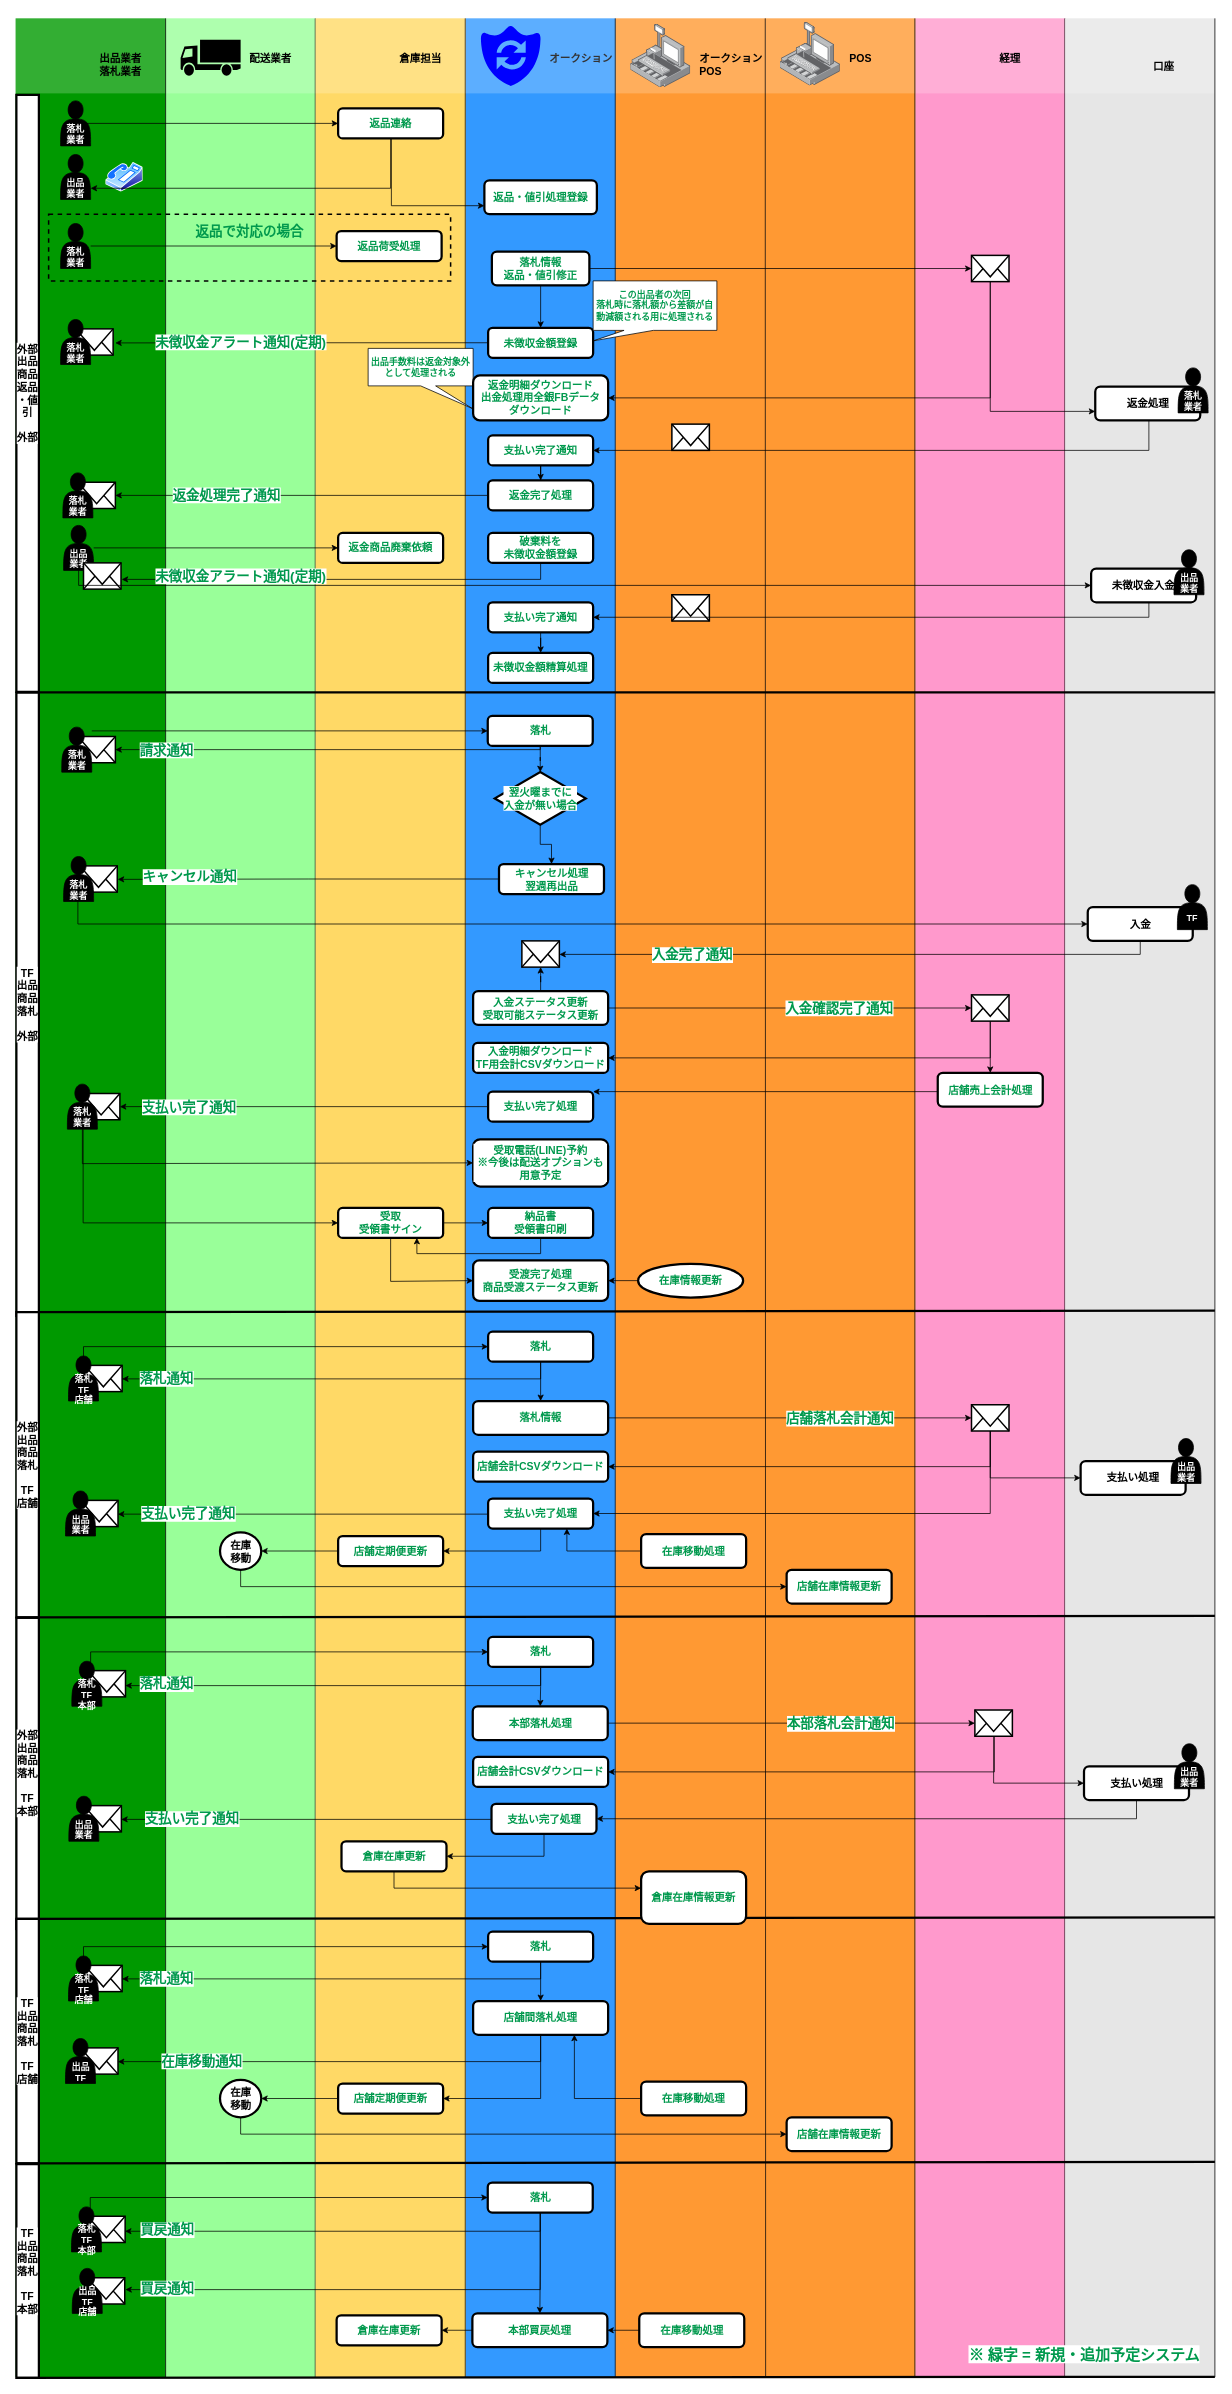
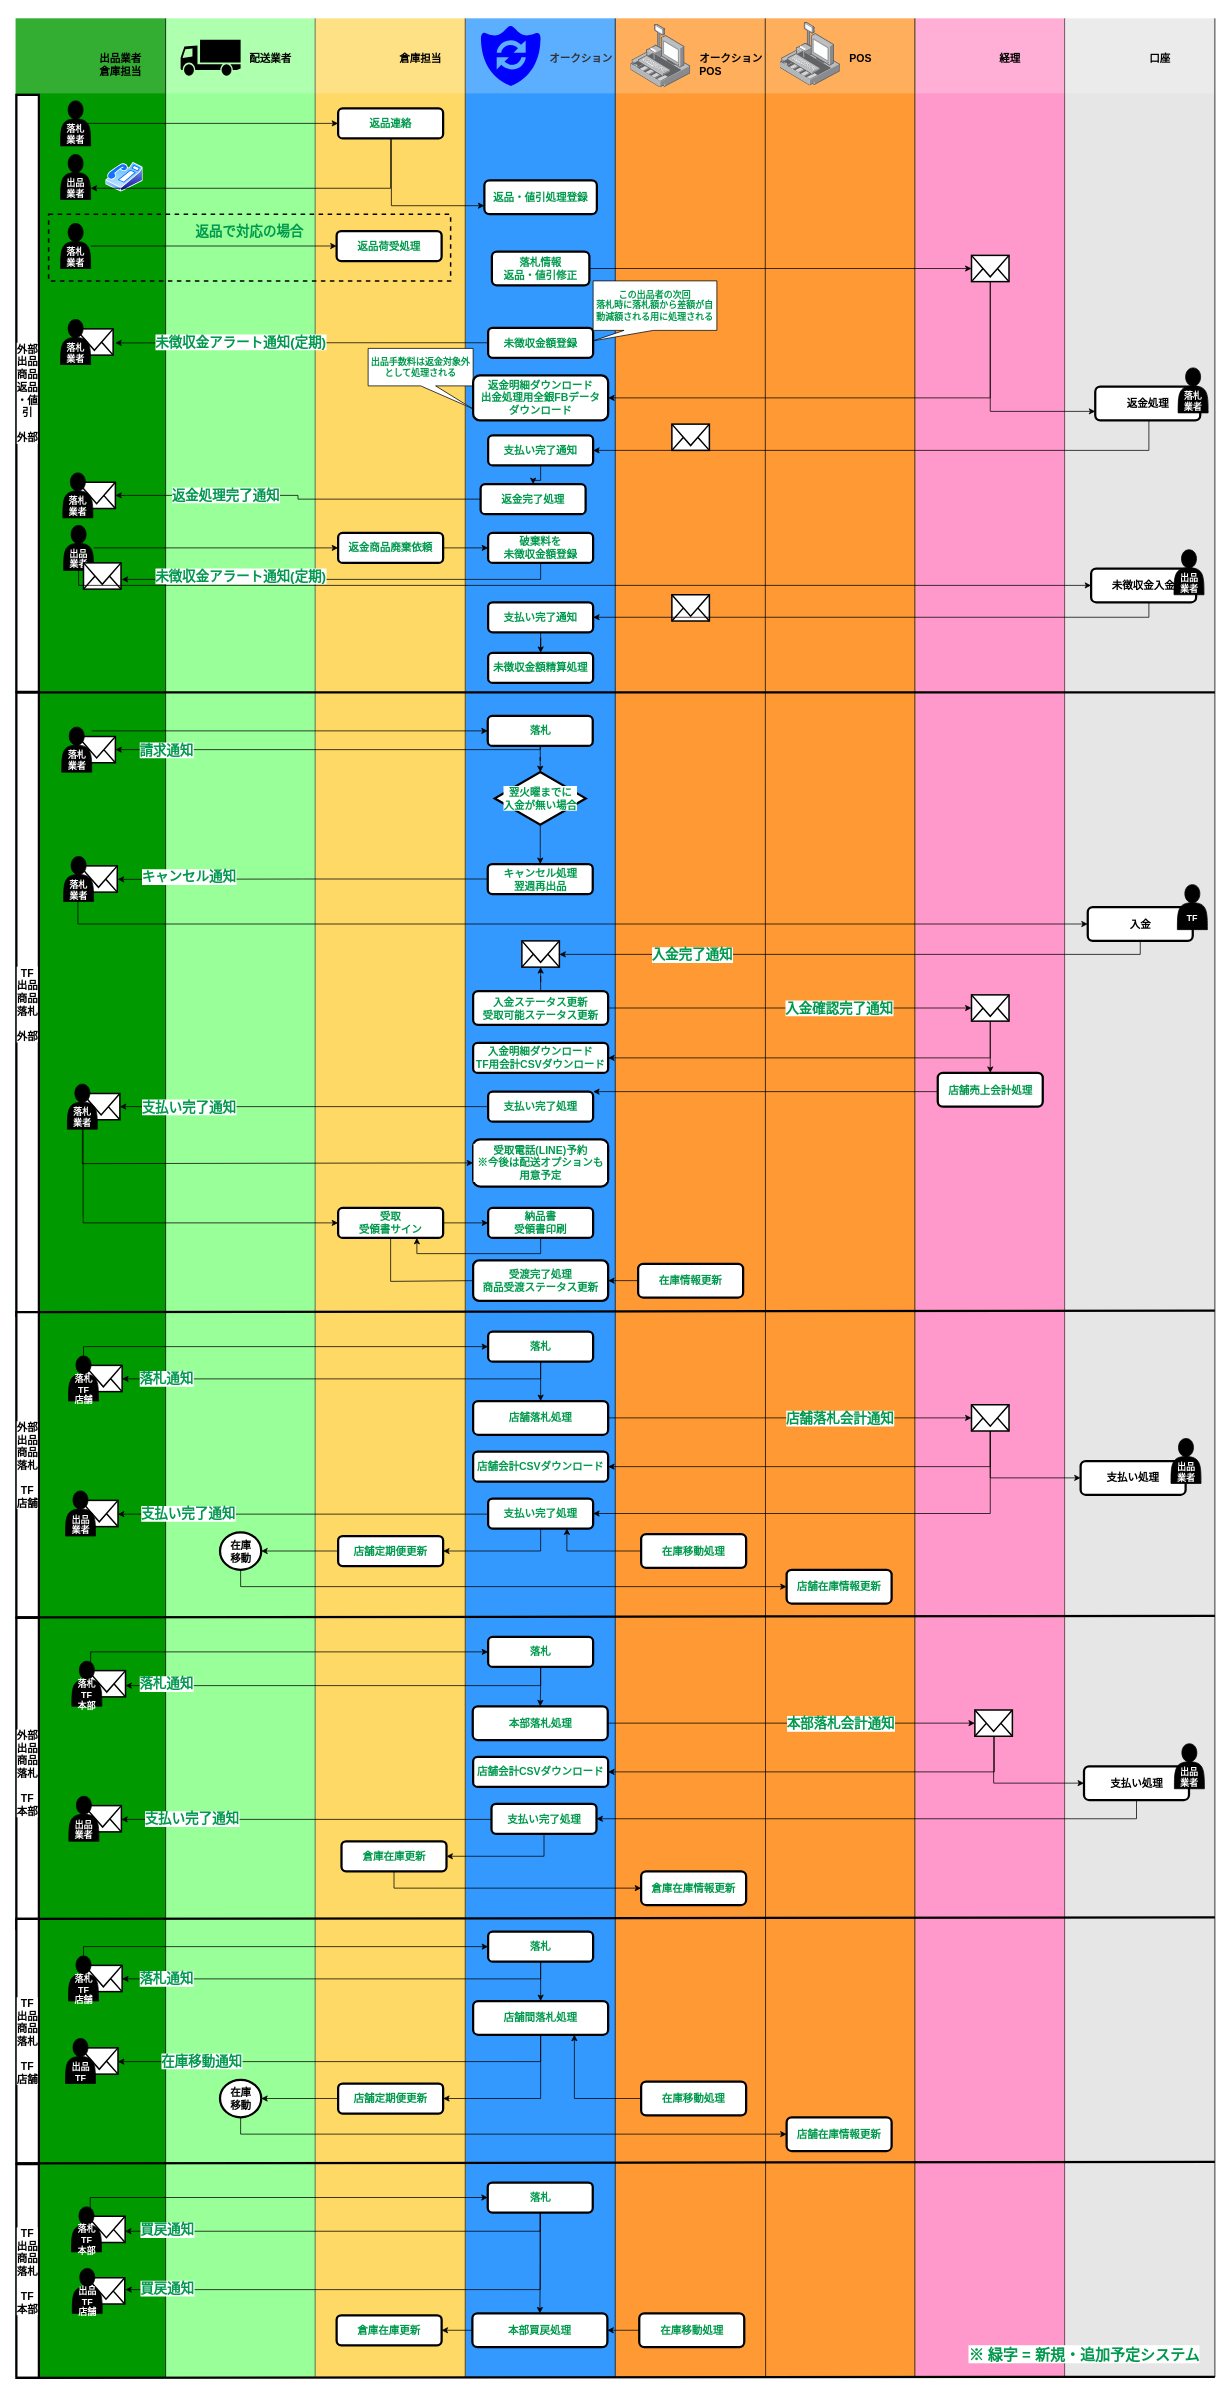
node "出品業者 落札業者": label "出品業者 落札業者" -> "出品業者 倉庫担当"
node "口座": moved (1166, 66) -> (1163, 58)
edge "落札情報 返品・値引修正" -> "未徴収金額登録": removed
node "返金完了処理": moved (540, 495) -> (533, 499)
edge "返金商品廃棄依頼" -> "破棄料を 未徴収金額登録": added
node "キャンセル処理 翌週再出品": moved (551, 879) -> (540, 879)
edge "受取 受領書サイン" -> "受渡完了処理 商品受渡ステータス更新": arrowhead classic -> none
node "在庫情報更新": shape ellipse -> rounded rectangle
node "落札情報": label "落札情報" -> "店舗落札処理"
node "倉庫在庫情報更新": size 105x53 -> 105x34
